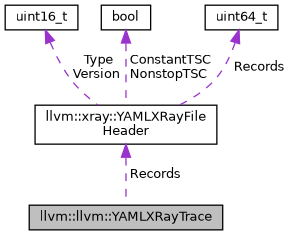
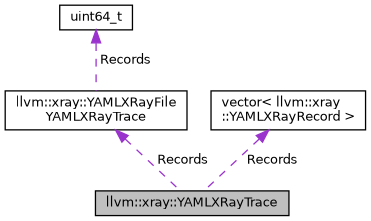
node "uint16_t": removed
node "bool": removed
node "vector< llvm::xray ::YAMLXRayRecord >": added
node "llvm::xray::YAMLXRayFile Header": label "llvm::xray::YAMLXRayFile Header" -> "llvm::xray::YAMLXRayFile YAMLXRayTrace"
node "llvm::llvm::YAMLXRayTrace": label "llvm::llvm::YAMLXRayTrace" -> "llvm::xray::YAMLXRayTrace"
